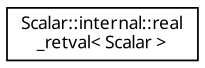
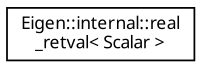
node "Scalar::internal::real _retval< Scalar >": label "Scalar::internal::real _retval< Scalar >" -> "Eigen::internal::real _retval< Scalar >"
